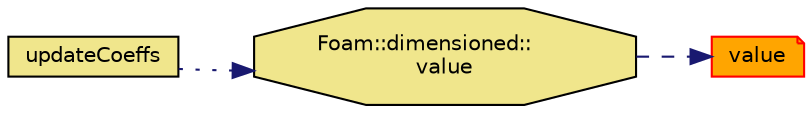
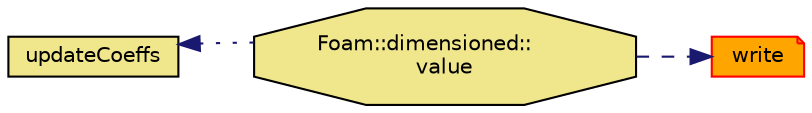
node "value": label "value" -> "write"
edge "updateCoeffs" -> "Foam::dimensioned:: value": reversed
